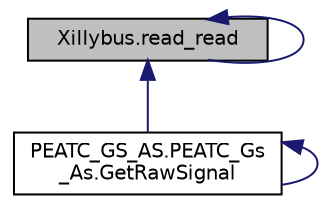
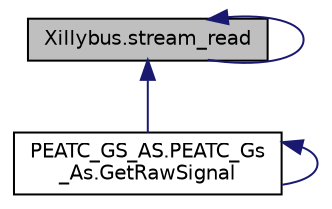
node "Xillybus.read_read": label "Xillybus.read_read" -> "Xillybus.stream_read"
